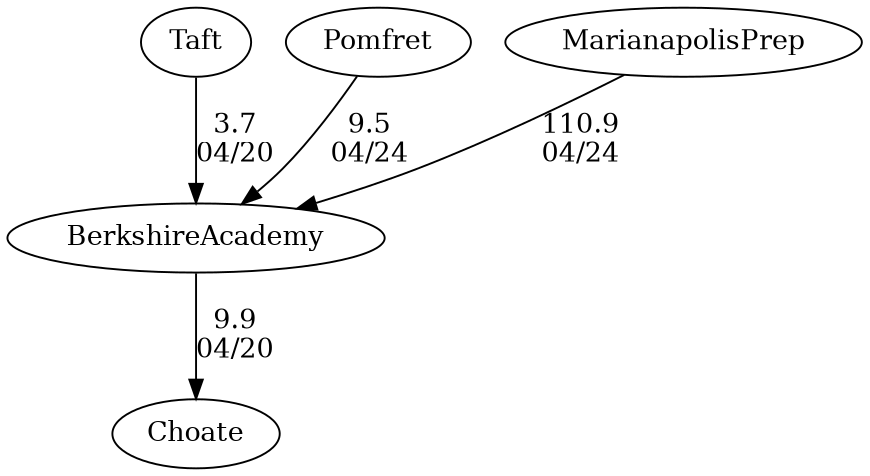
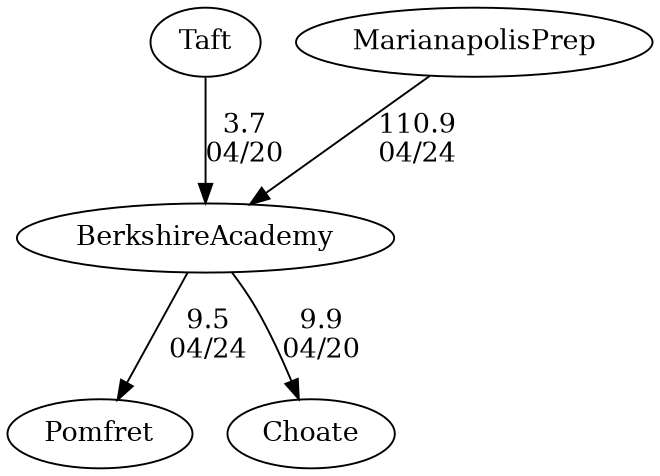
edge "Pomfret" -> "BerkshireAcademy": reversed
